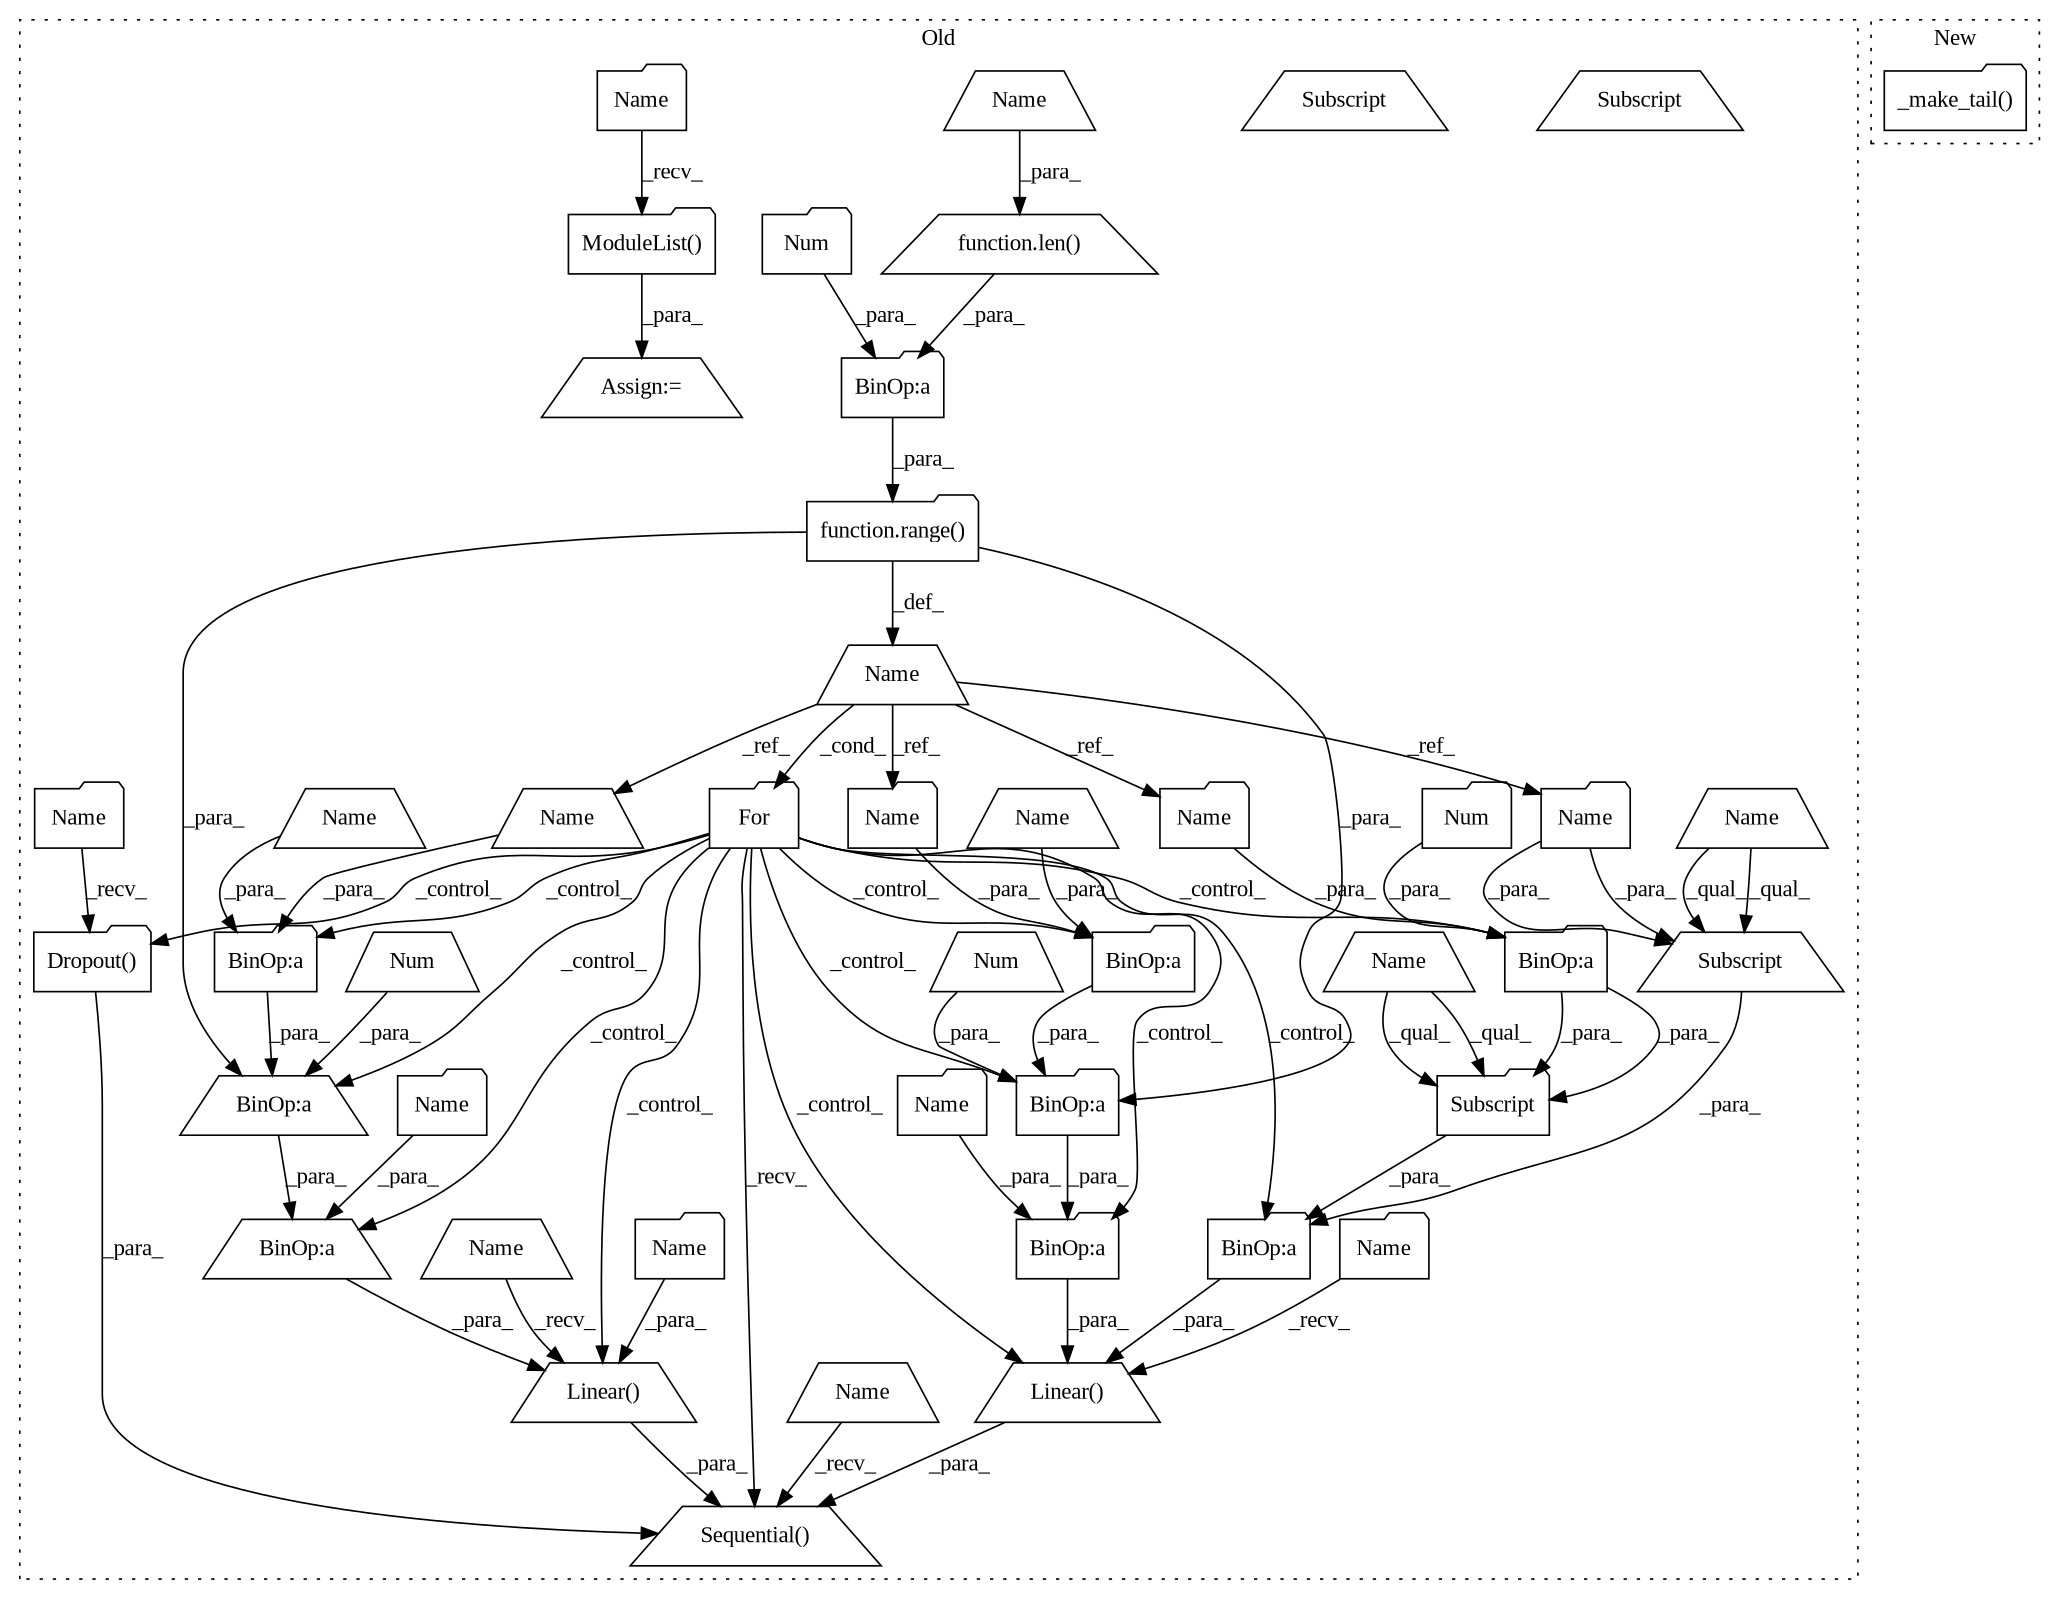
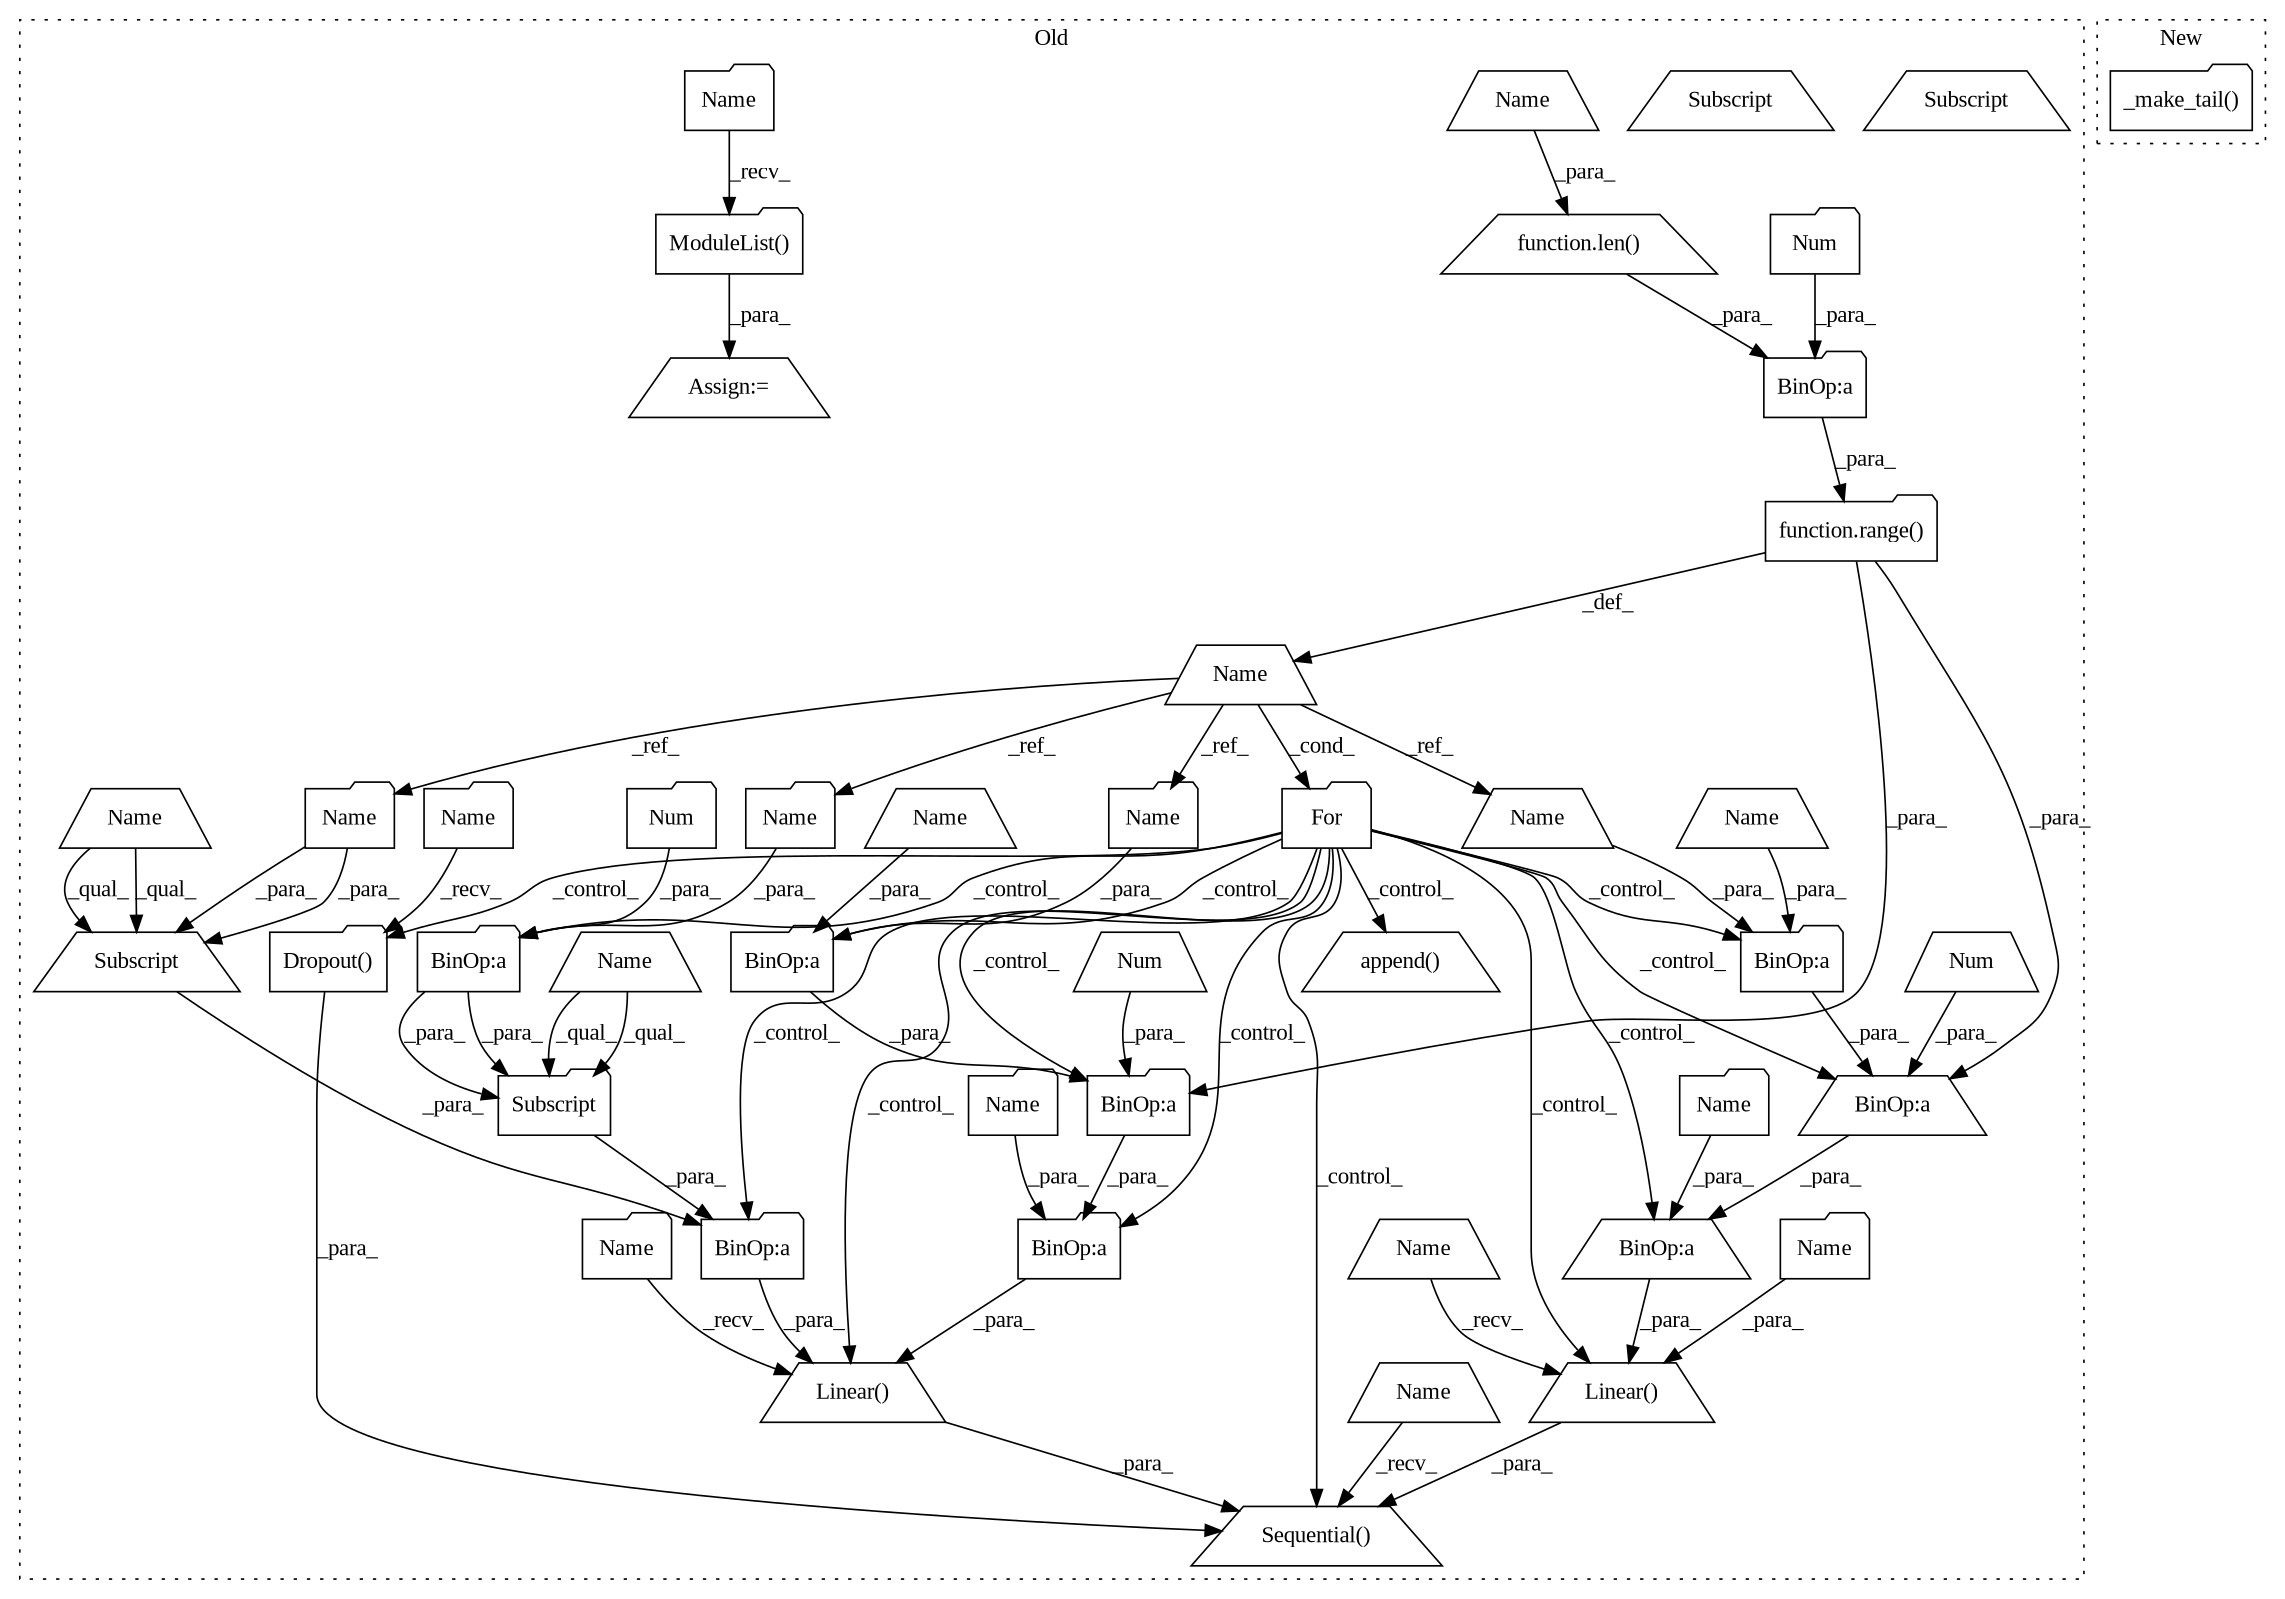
node "append()": added
edge "For" -> "Sequential()": label "_recv_" -> "_control_"
